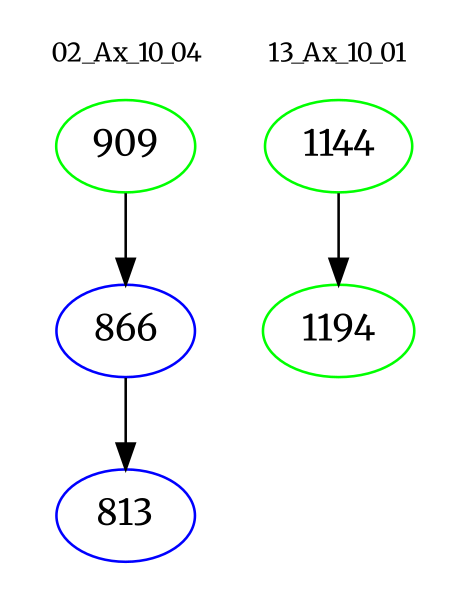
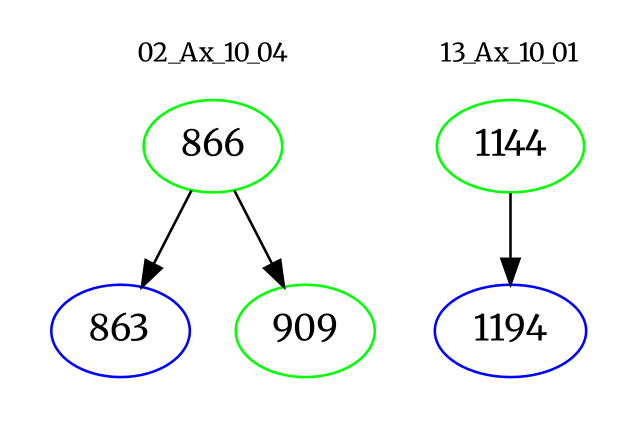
edge "909" -> "866": reversed
node "866": color blue -> green
node "1194": color green -> blue
node "813": label "813" -> "863"
